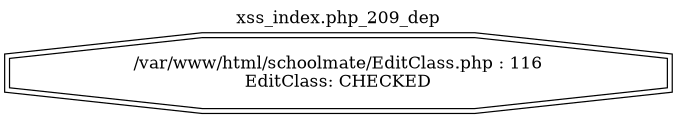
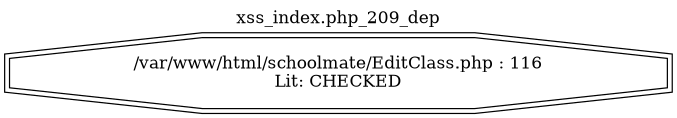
node "/var/www/html/schoolmate/EditClass.php : 116 EditClass: CHECKED": label "/var/www/html/schoolmate/EditClass.php : 116 EditClass: CHECKED" -> "/var/www/html/schoolmate/EditClass.php : 116 Lit: CHECKED"
